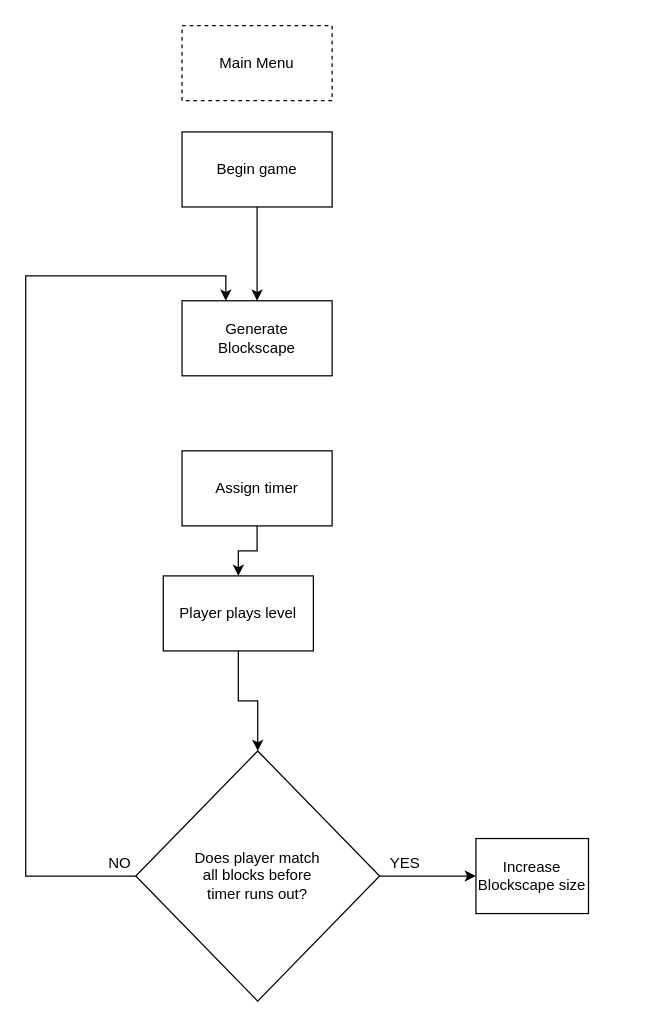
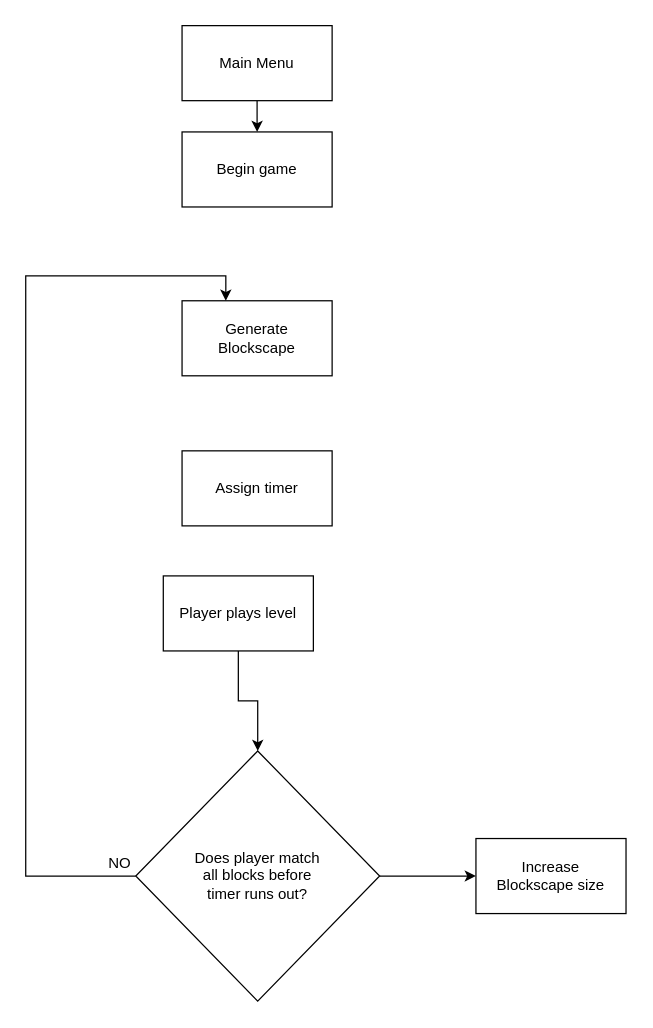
node "Main Menu": style dashed -> solid
edge "Main Menu" -> "Begin game": added
edge "Begin game" -> "Generate Blockscape": removed
edge "Assign timer" -> "Player plays level": removed
node "YES": removed
node "Increase Blockscape size": size 113x75 -> 150x75
